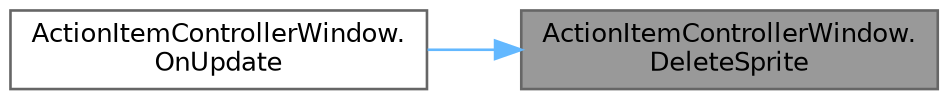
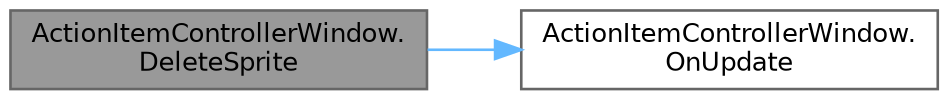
edge "ActionItemControllerWindow. OnUpdate" -> "ActionItemControllerWindow. DeleteSprite": reversed
